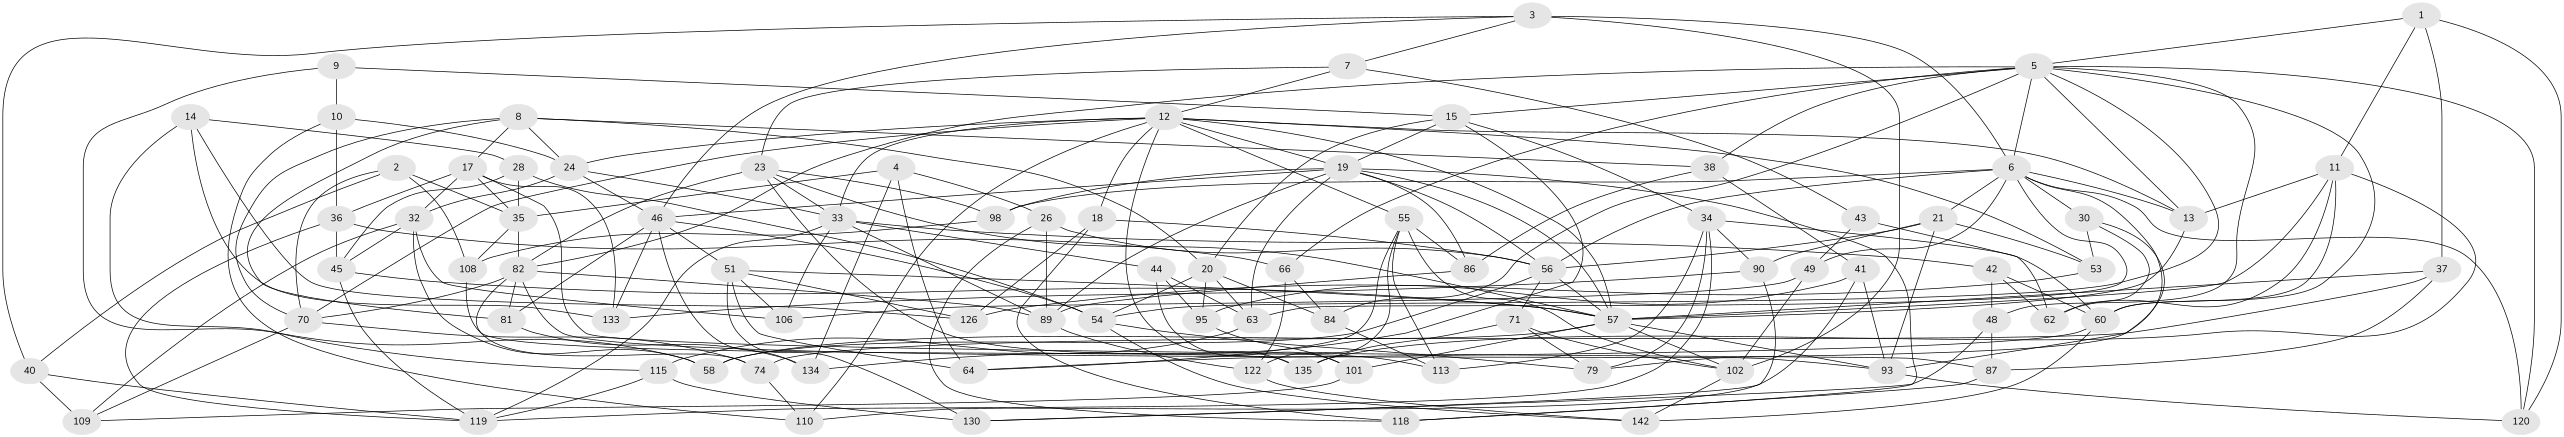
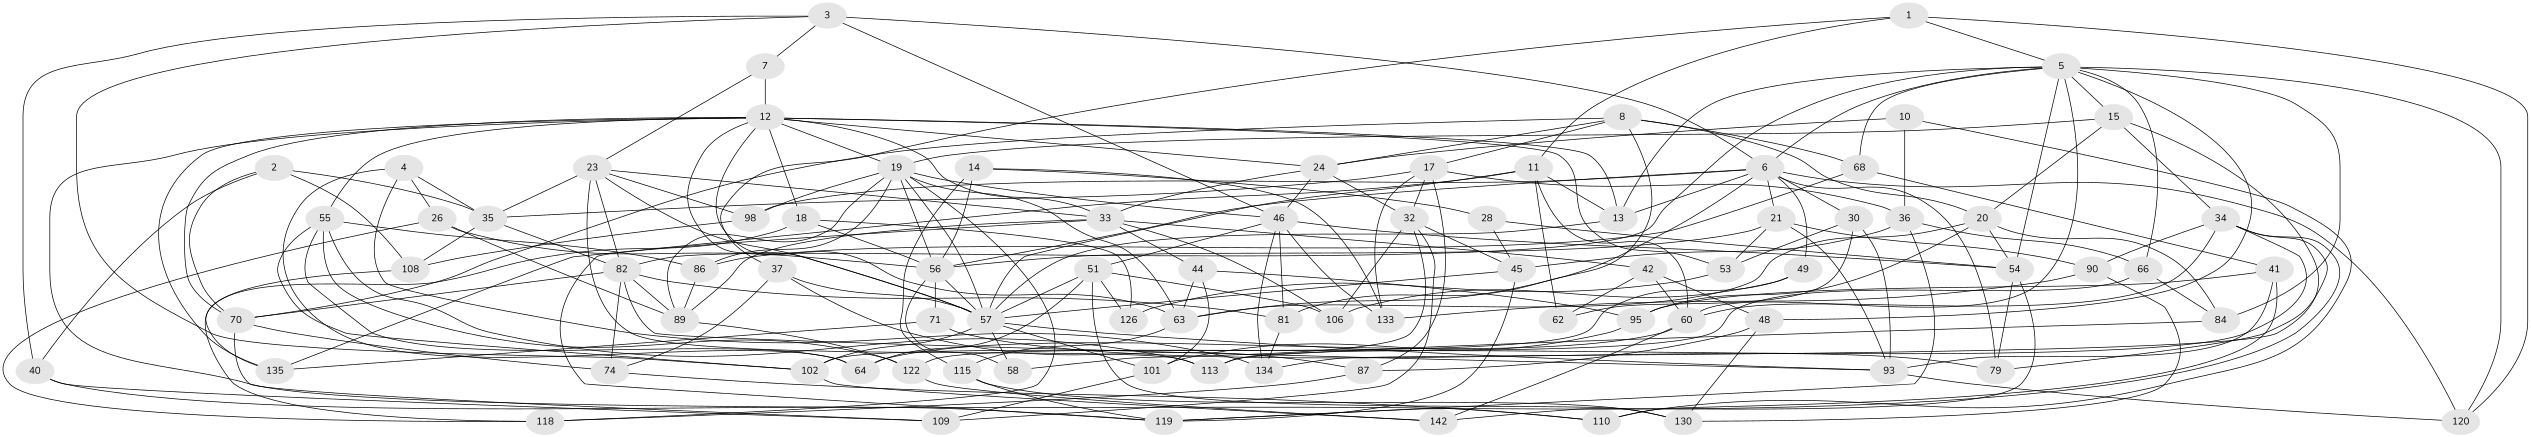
node "9": removed
node "38": label "38" -> "68"
edge "28" -- "35": now "23" -- "35"
node "43": removed
edge "12" -- "63": added
edge "14" -- "126": now "14" -- "56"
edge "71" -- "102": removed
